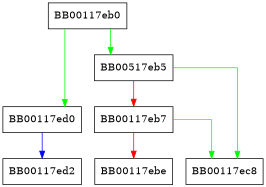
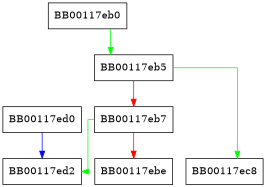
edge "BB00117eb0" -> "BB00117ed0": removed
node "BB00517eb5": label "BB00517eb5" -> "BB00117eb5"
edge "BB00117eb7" -> "BB00117ec8": now "BB00117eb7" -> "BB00117ed2"
